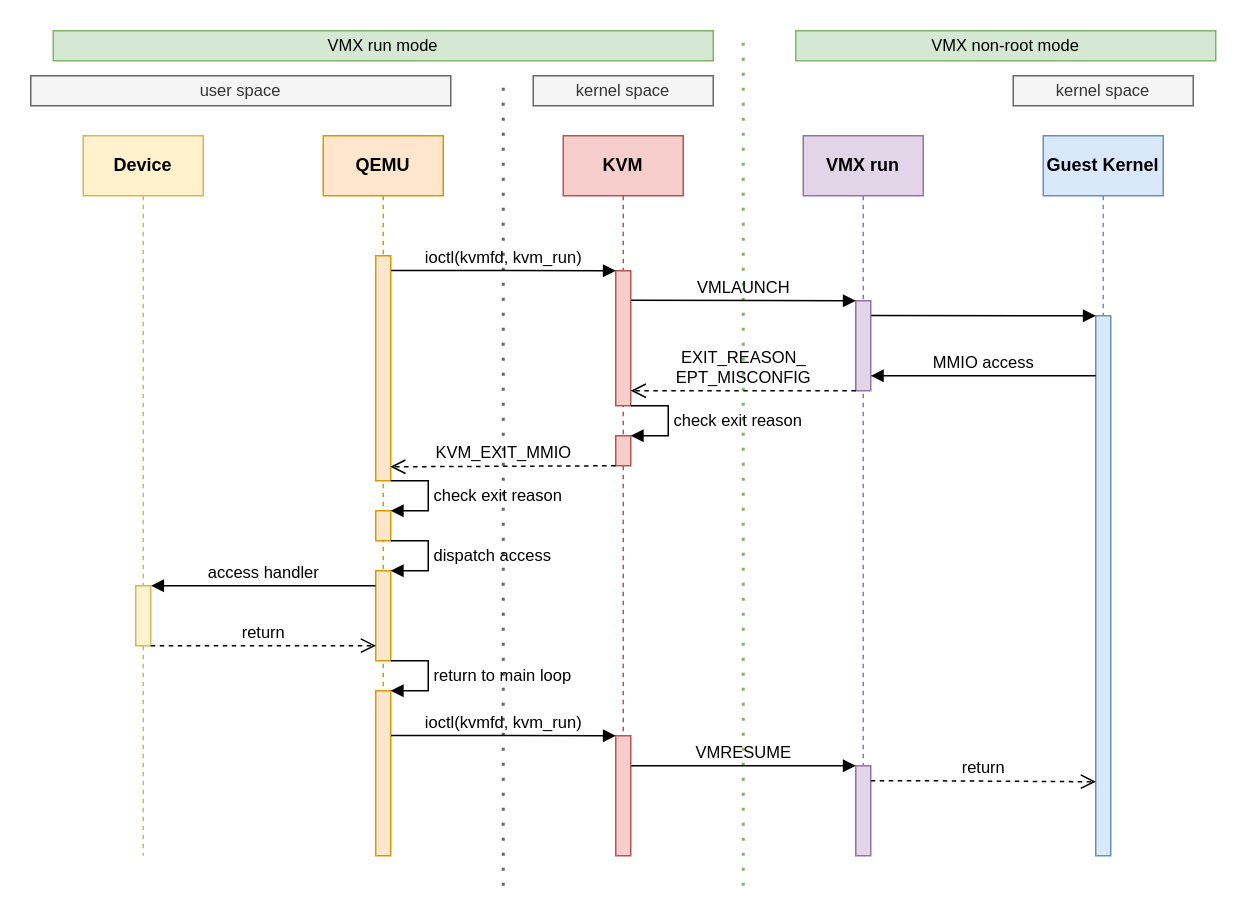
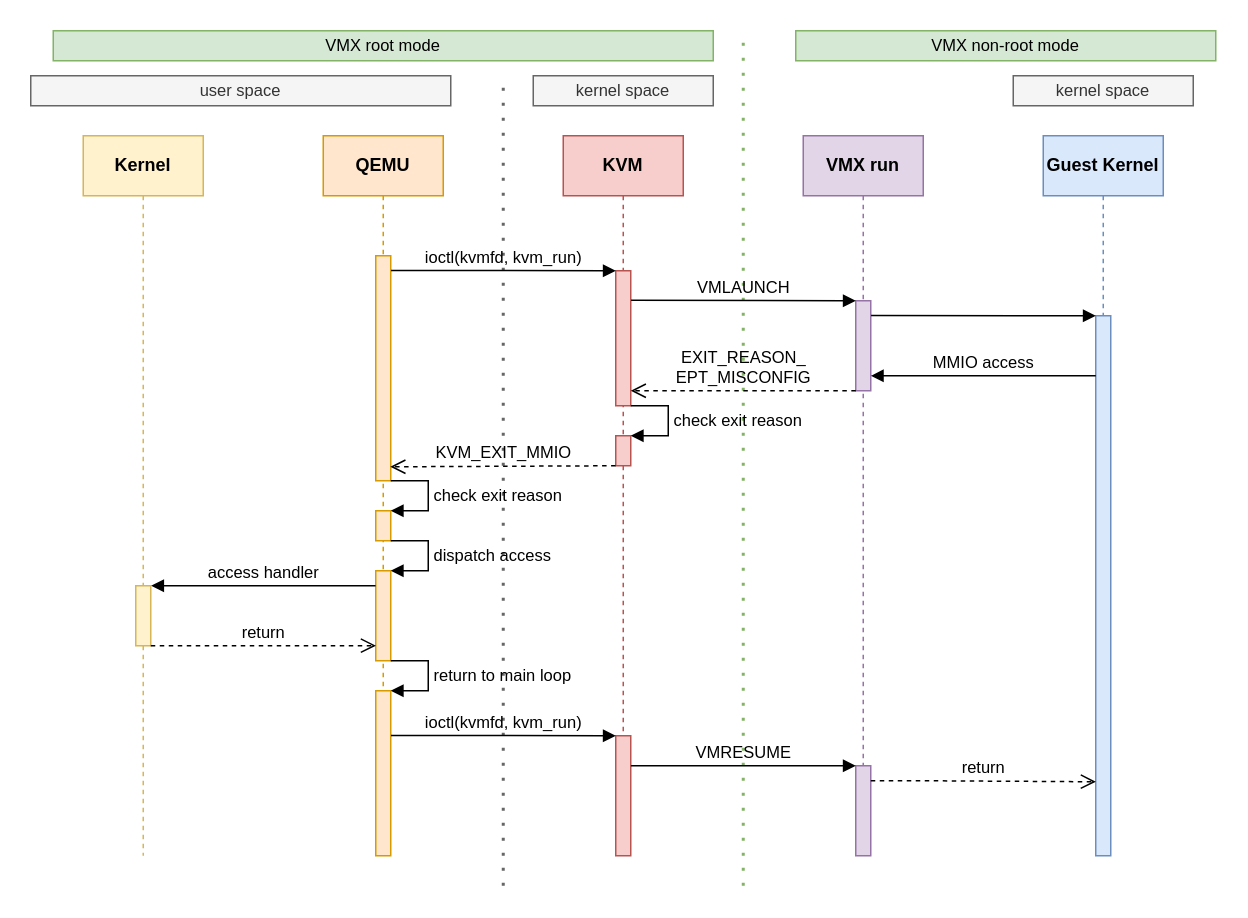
node "VMX run mode": label "VMX run mode" -> "VMX root mode"
node "Device": label "Device" -> "Kernel"
